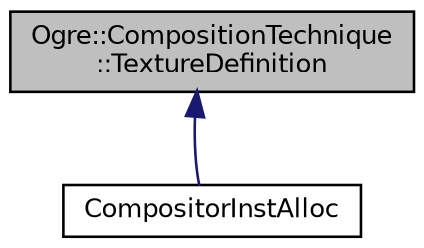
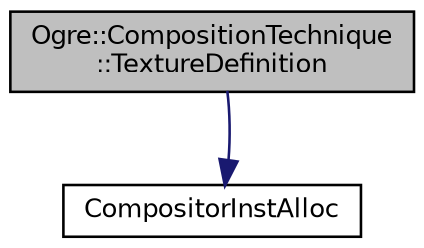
edge "CompositorInstAlloc" -> "Ogre::CompositionTechnique ::TextureDefinition": reversed
